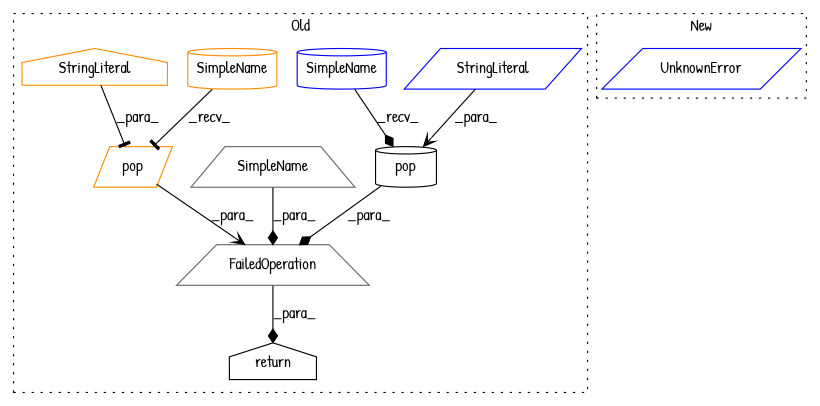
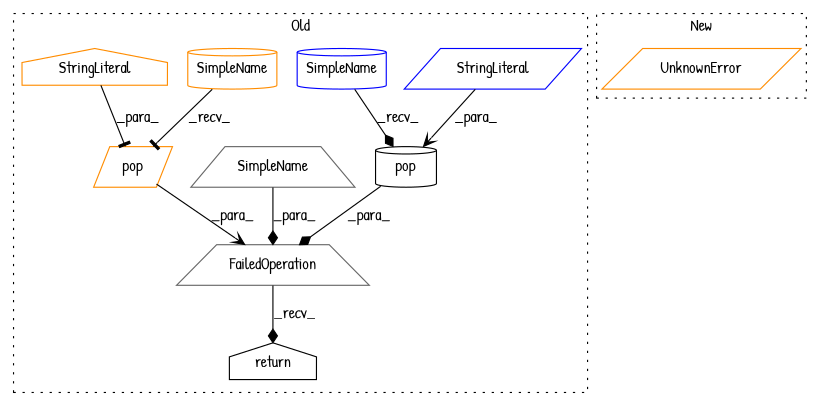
node "UnknownError": color blue -> darkorange
edge "FailedOperation" -> "return": label "_para_" -> "_recv_"
